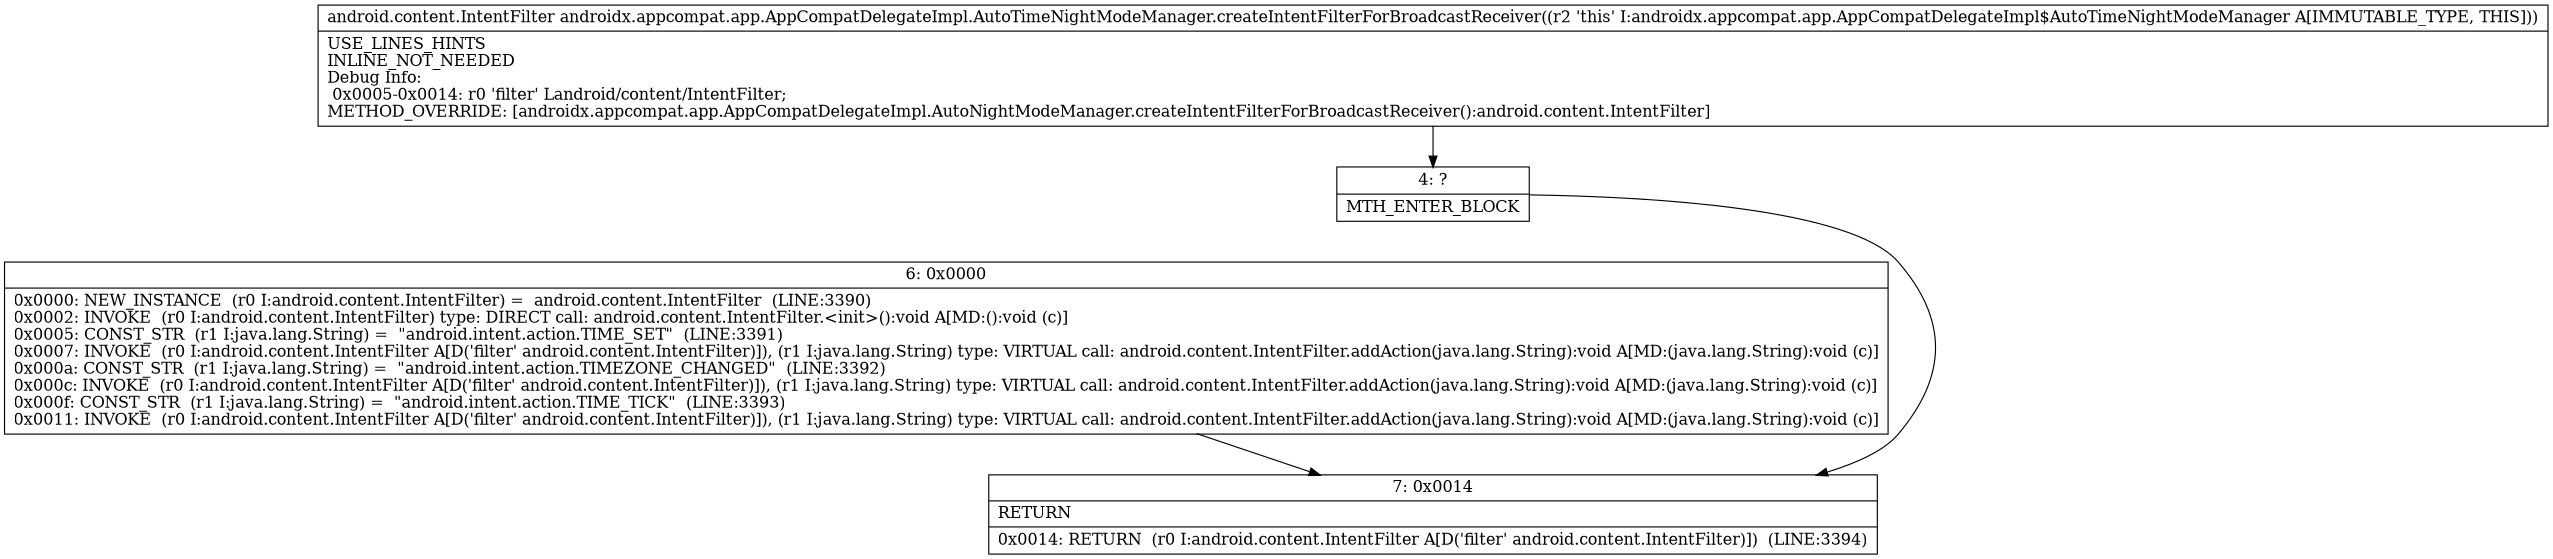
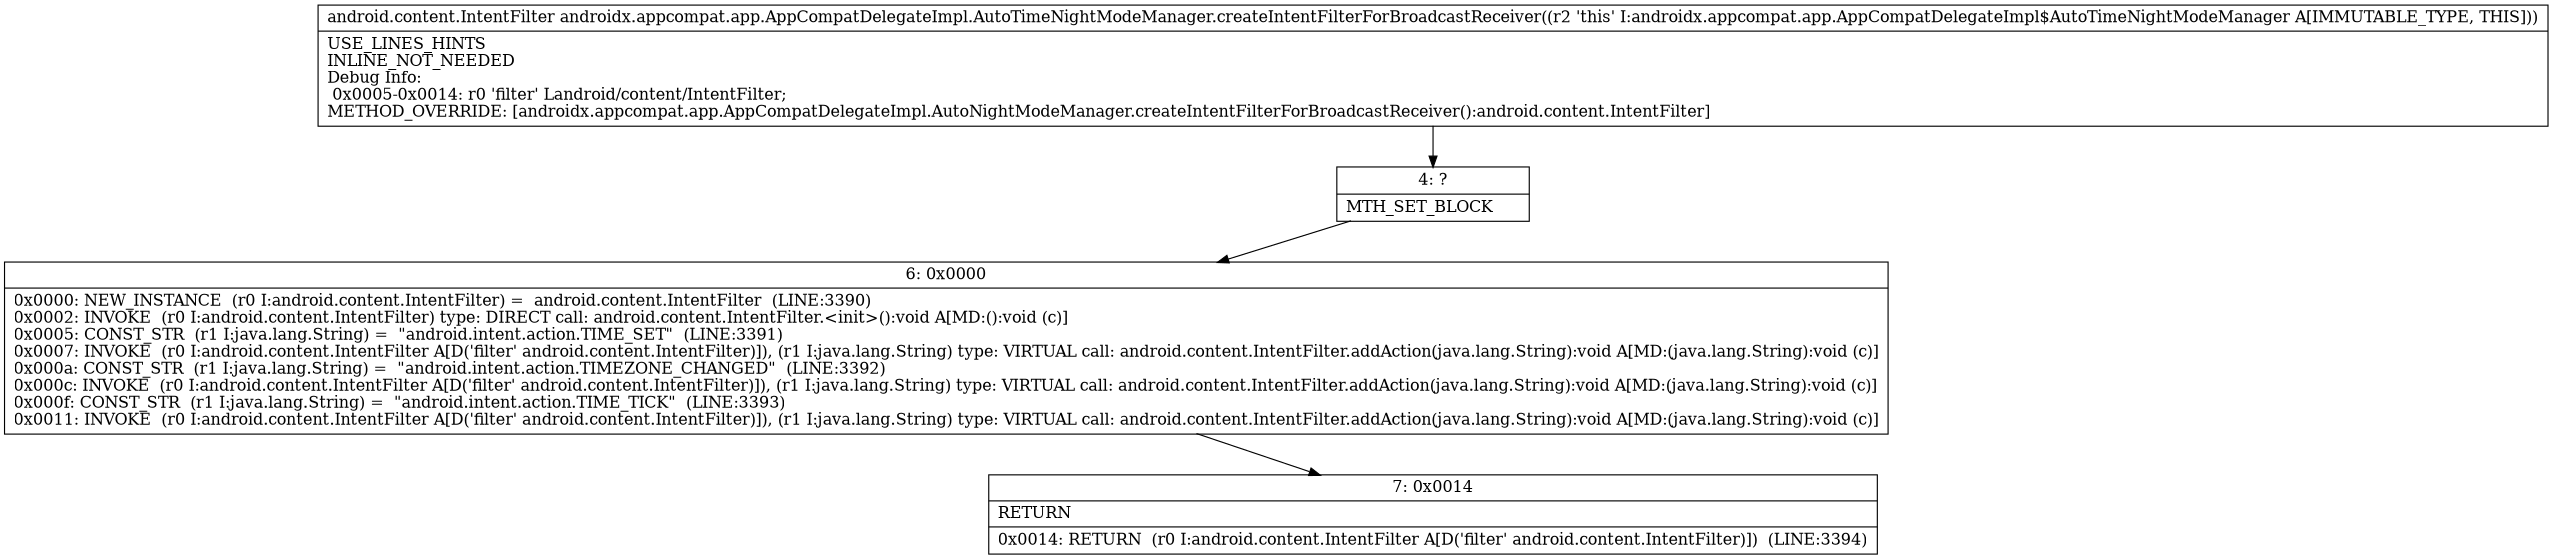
node "4: ?": text "MTH_ENTER_BLOCK" -> "MTH_SET_BLOCK"
edge "4: ?" -> "7: 0x0014": now "4: ?" -> "6: 0x0000"
